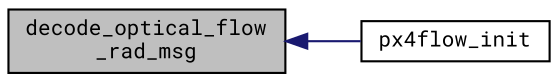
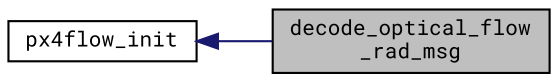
edge "px4flow_init" -> "decode_optical_flow _rad_msg": reversed
